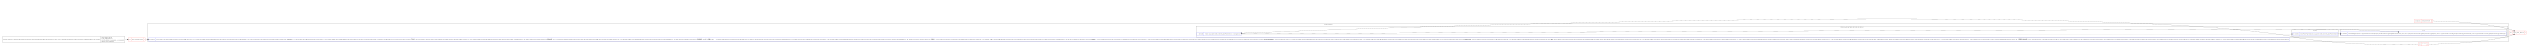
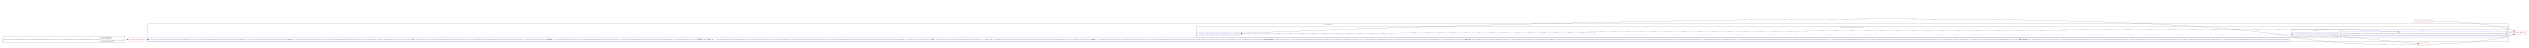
edge "6: 0x0262" -> "3: 0x023d": now "6: 0x0262" -> "7: ?"
